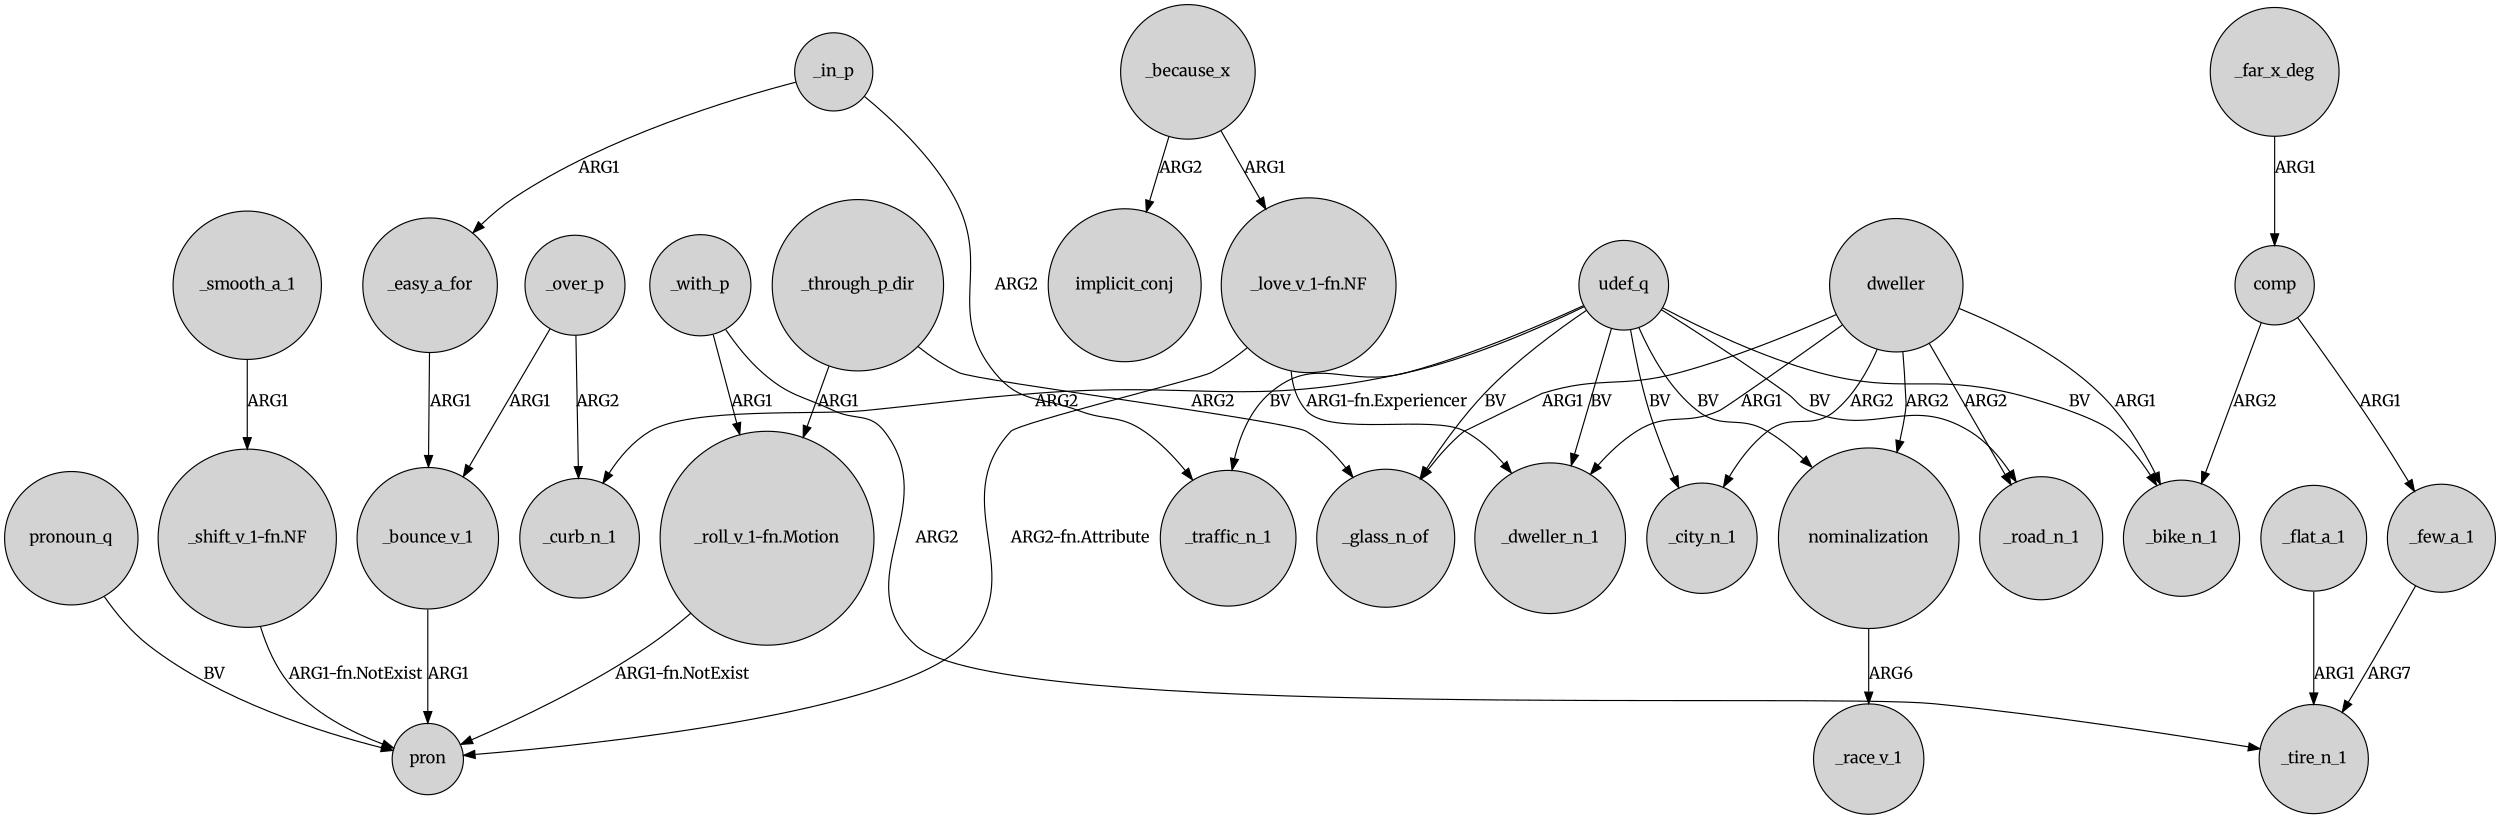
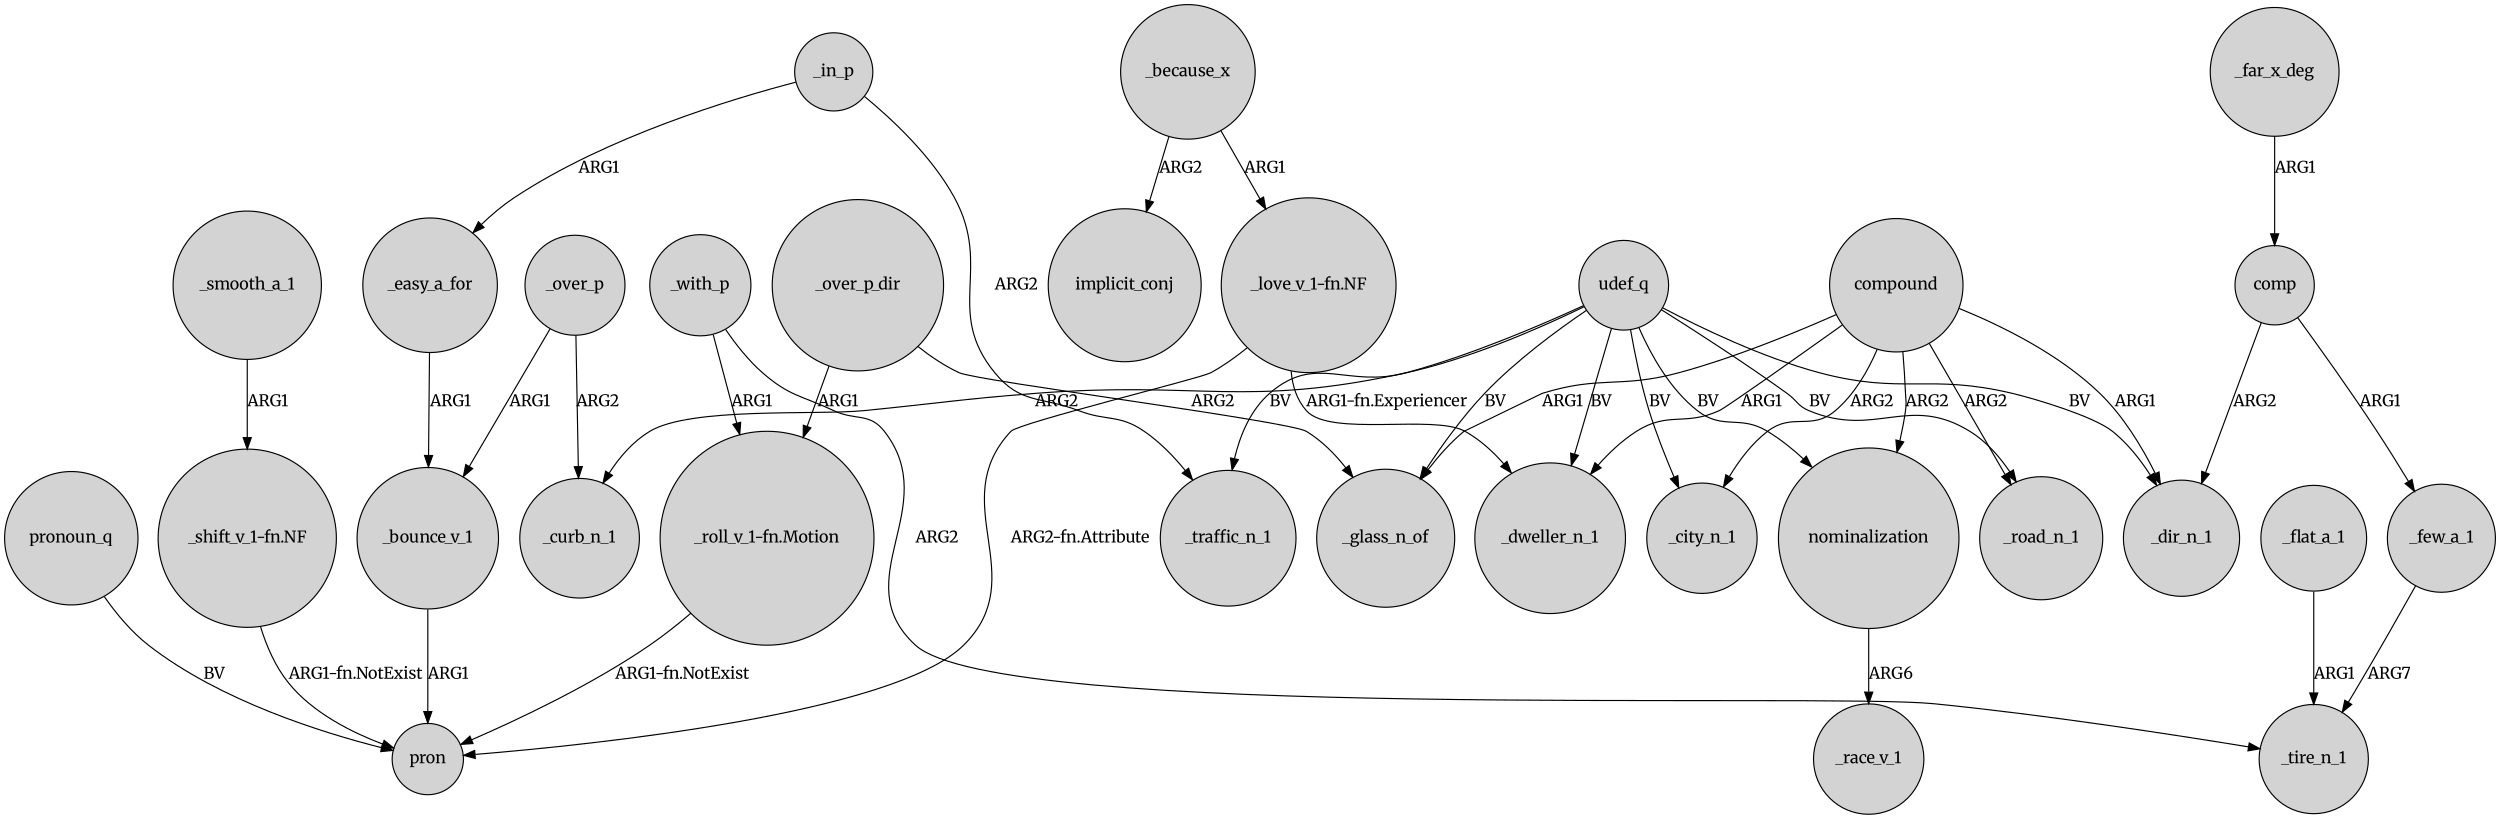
node "_through_p_dir": label "_through_p_dir" -> "_over_p_dir"
node "dweller": label "dweller" -> "compound"
node "_bike_n_1": label "_bike_n_1" -> "_dir_n_1"
